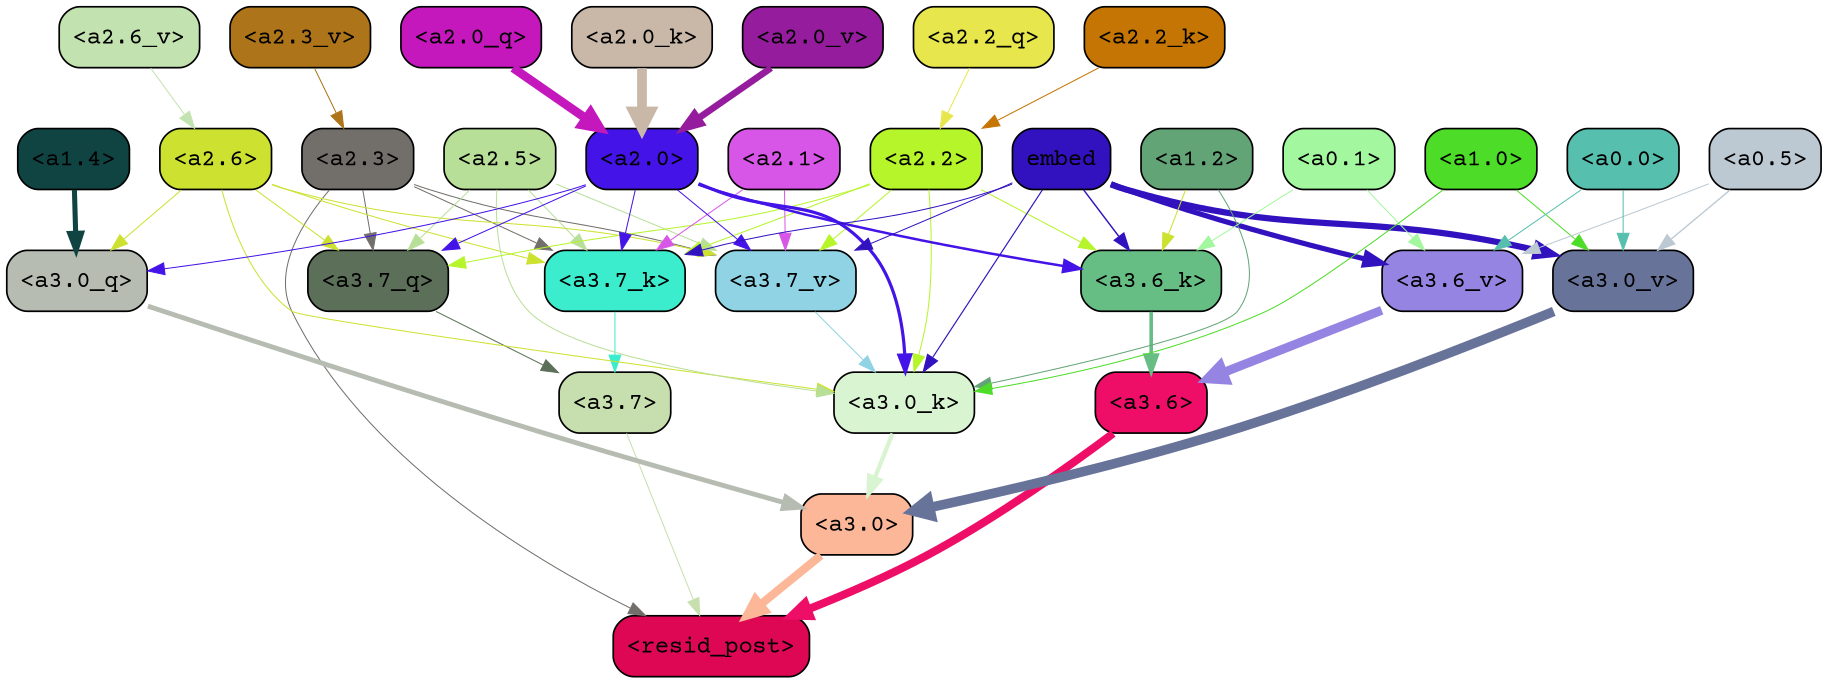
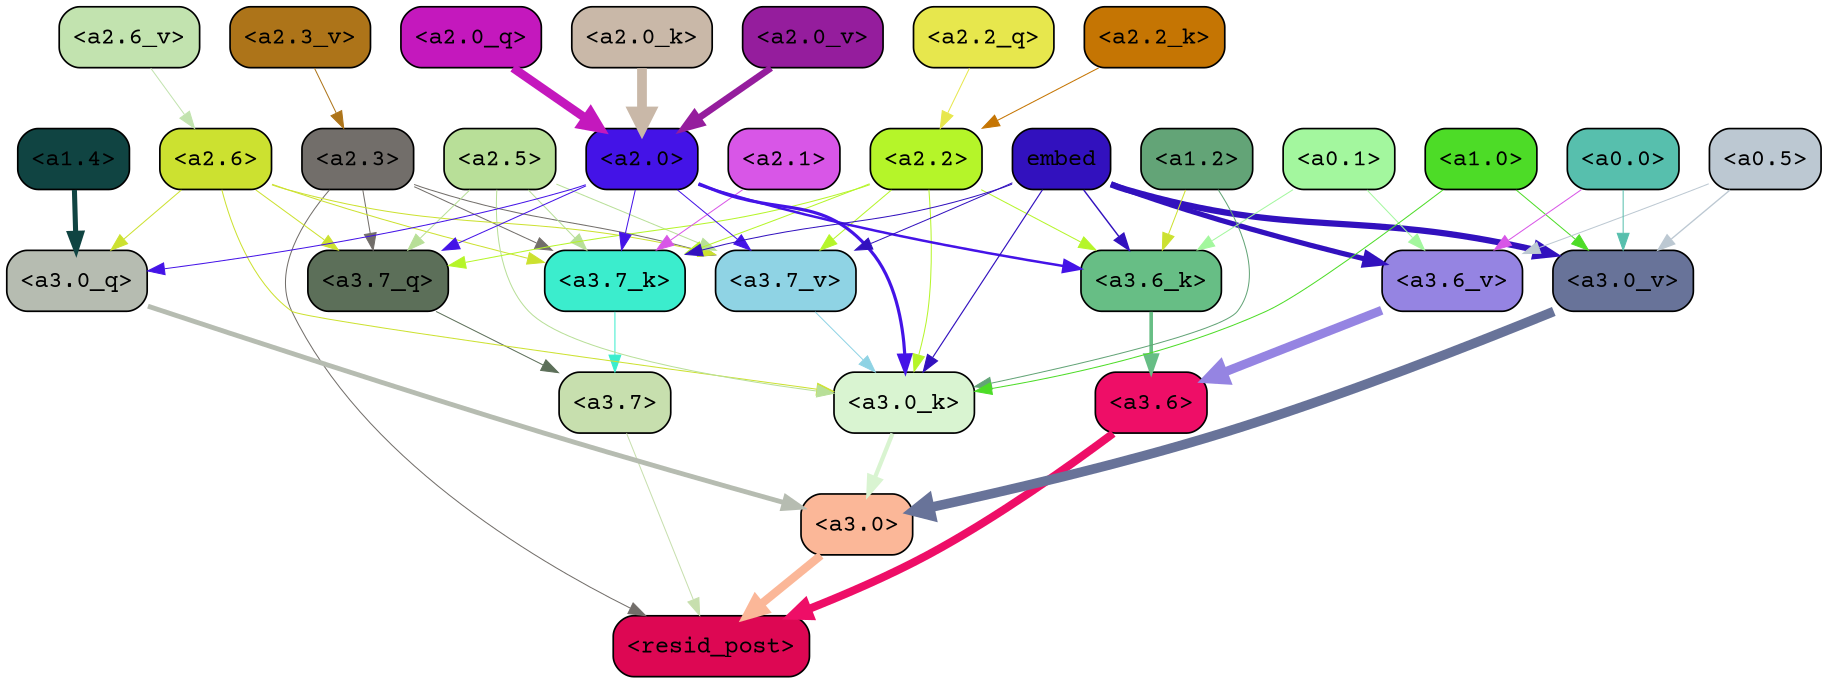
edge "<a2.1>" -> "<a3.7_v>": removed
edge "<a0.0>" -> "<a3.6_v>": color #57bfad -> #d856e7
